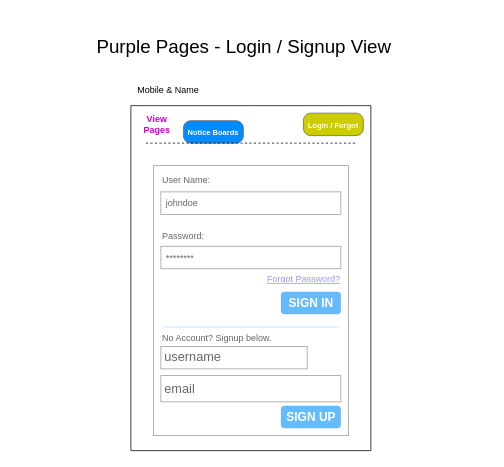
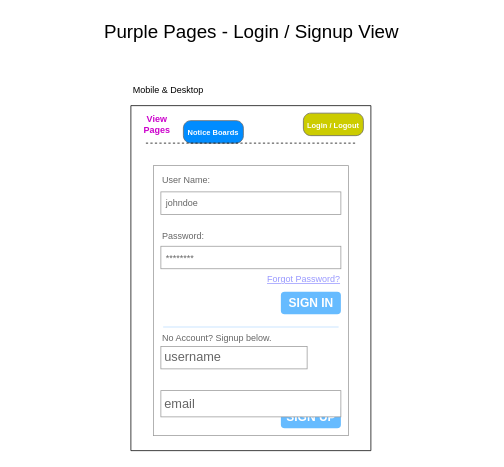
node "Purple Pages - Login / Signup View": moved (244, 45) -> (252, 30)
node "Mobile & Name": label "Mobile & Name" -> "Mobile & Desktop"
node "Login / Forgot": label "Login / Forgot" -> "Login / Logout"
node "email": moved (251, 389) -> (251, 404)
